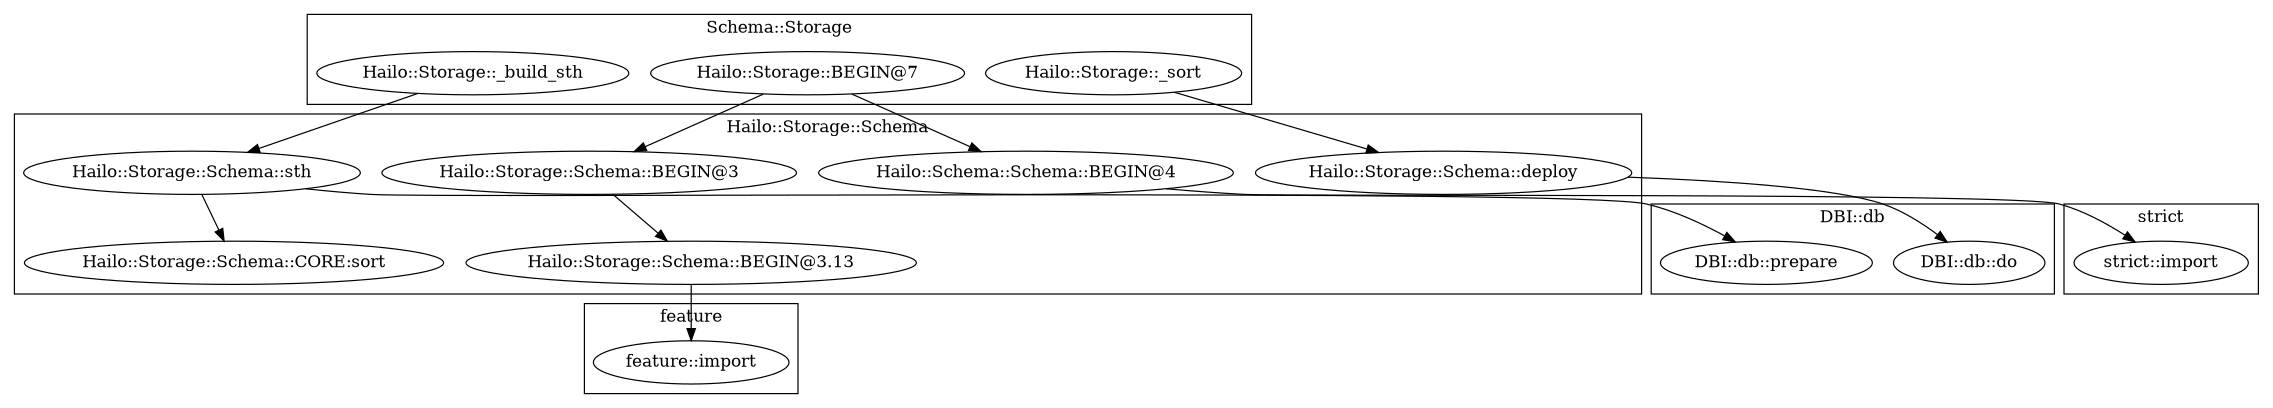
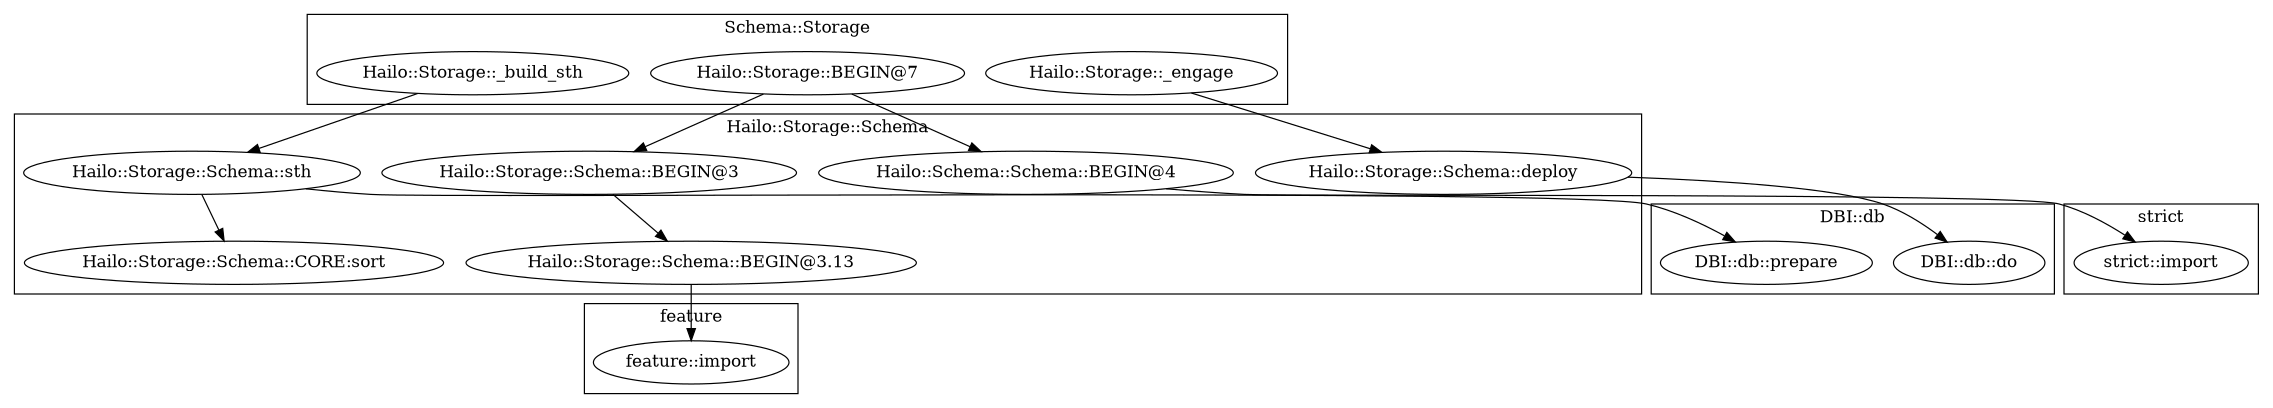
node "Hailo::Storage::_sort": label "Hailo::Storage::_sort" -> "Hailo::Storage::_engage"
